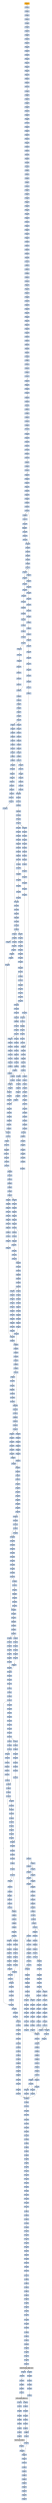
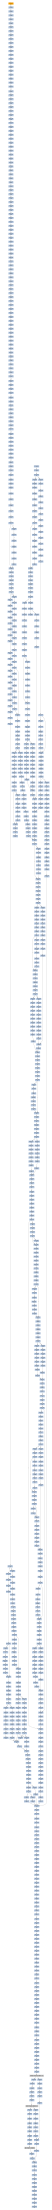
node "0x0051a79b movzwl": removed
